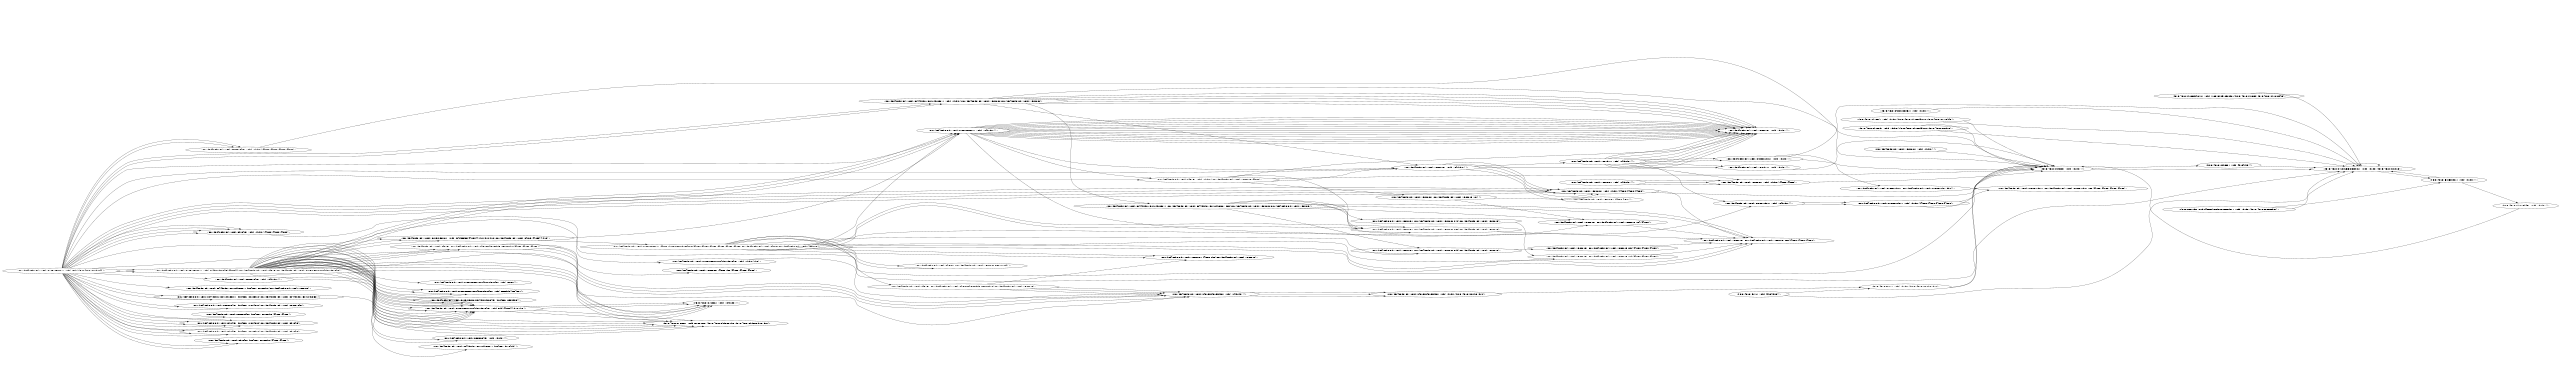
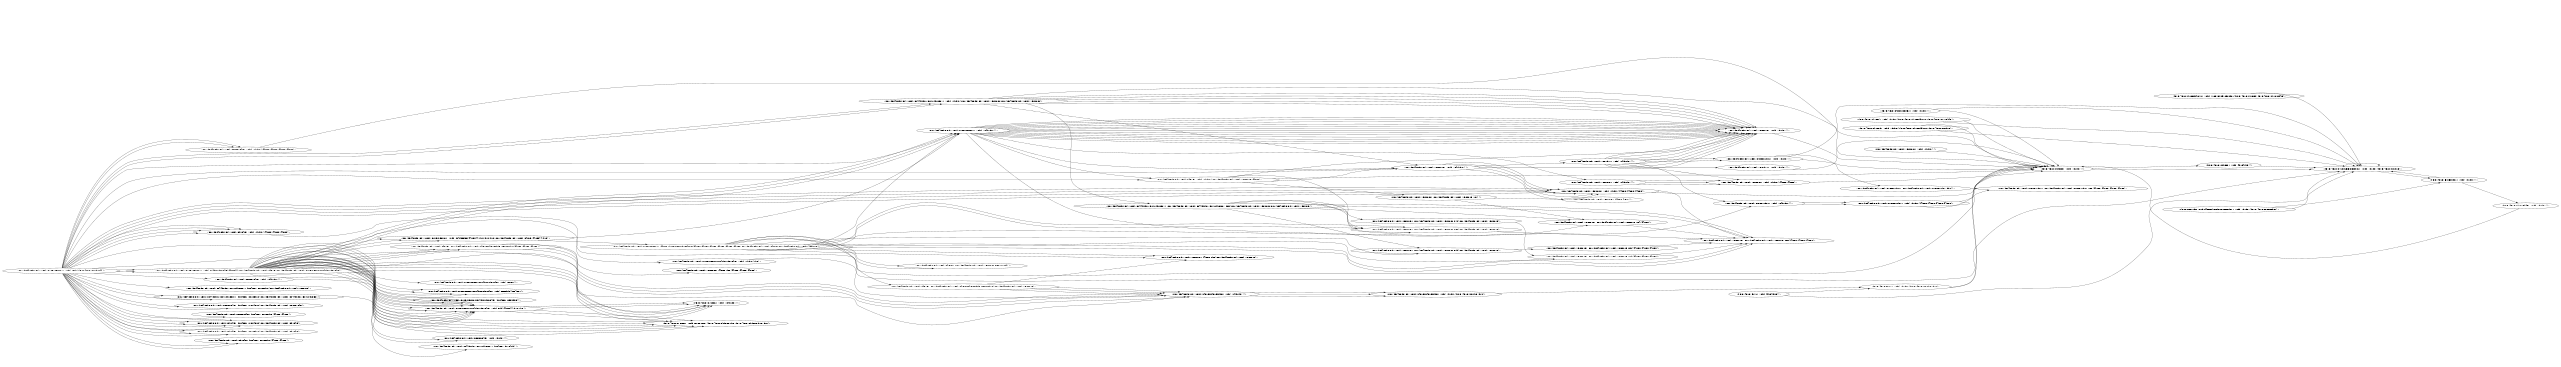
edge "<java.lang.ClassLoader: void <init>()>" -> "<java.lang.Object: void <init>()>": added
edge "<com.badlogic.gdx.math.Intersector: void <clinit>()>" -> "<com.badlogic.gdx.math.Vector2: void <clinit>()>": added
edge "<com.badlogic.gdx.math.Vector3: void <init>()>" -> "<java.lang.Object: void <init>()>": added
edge "<com.badlogic.gdx.math.Matrix4: void <clinit>()>" -> "<com.badlogic.gdx.math.Matrix4: void <init>()>": removed
